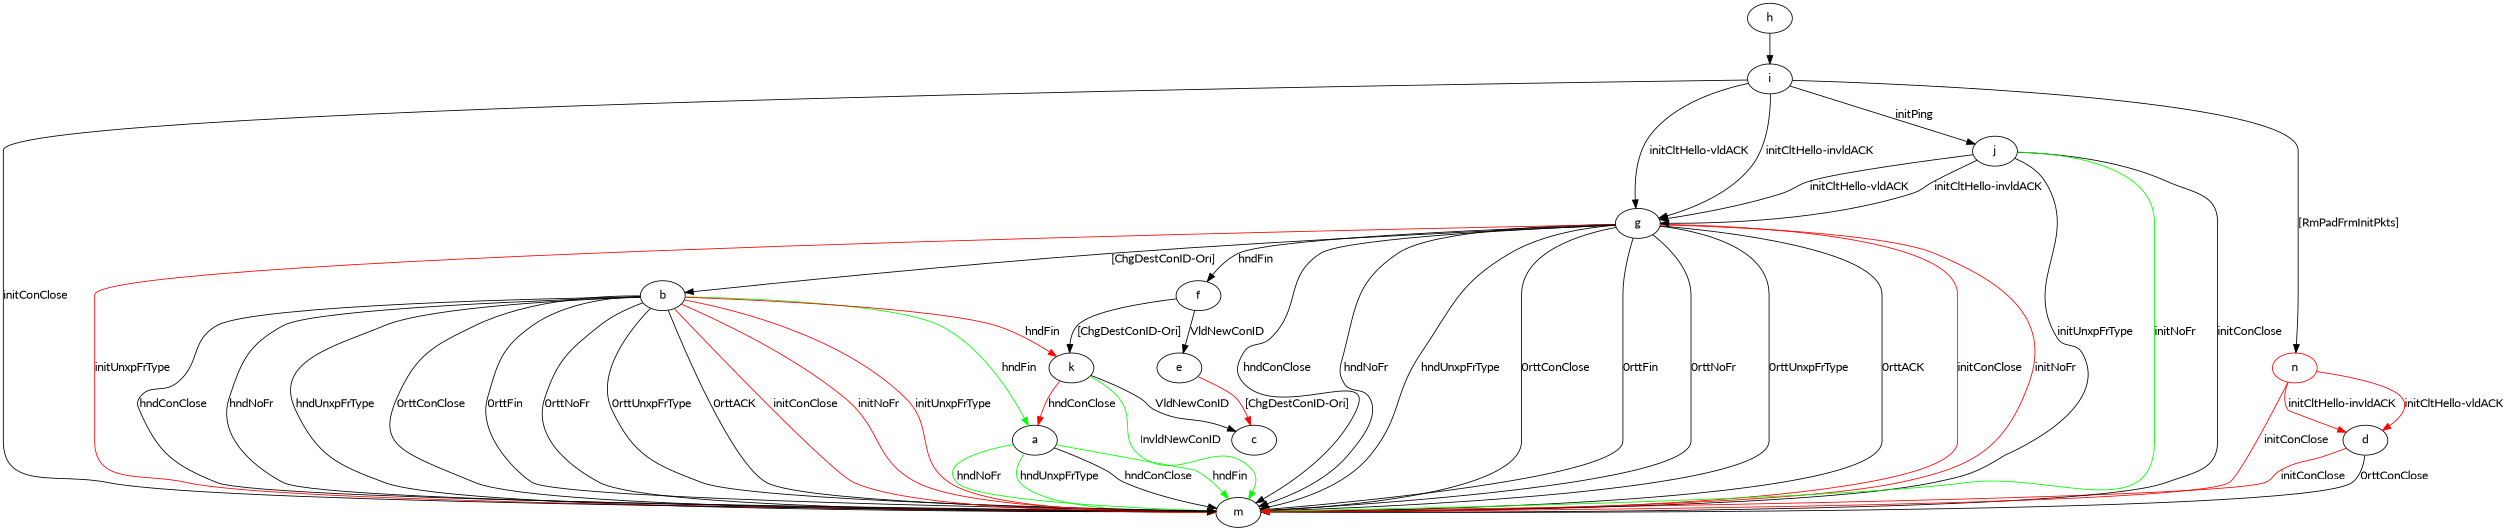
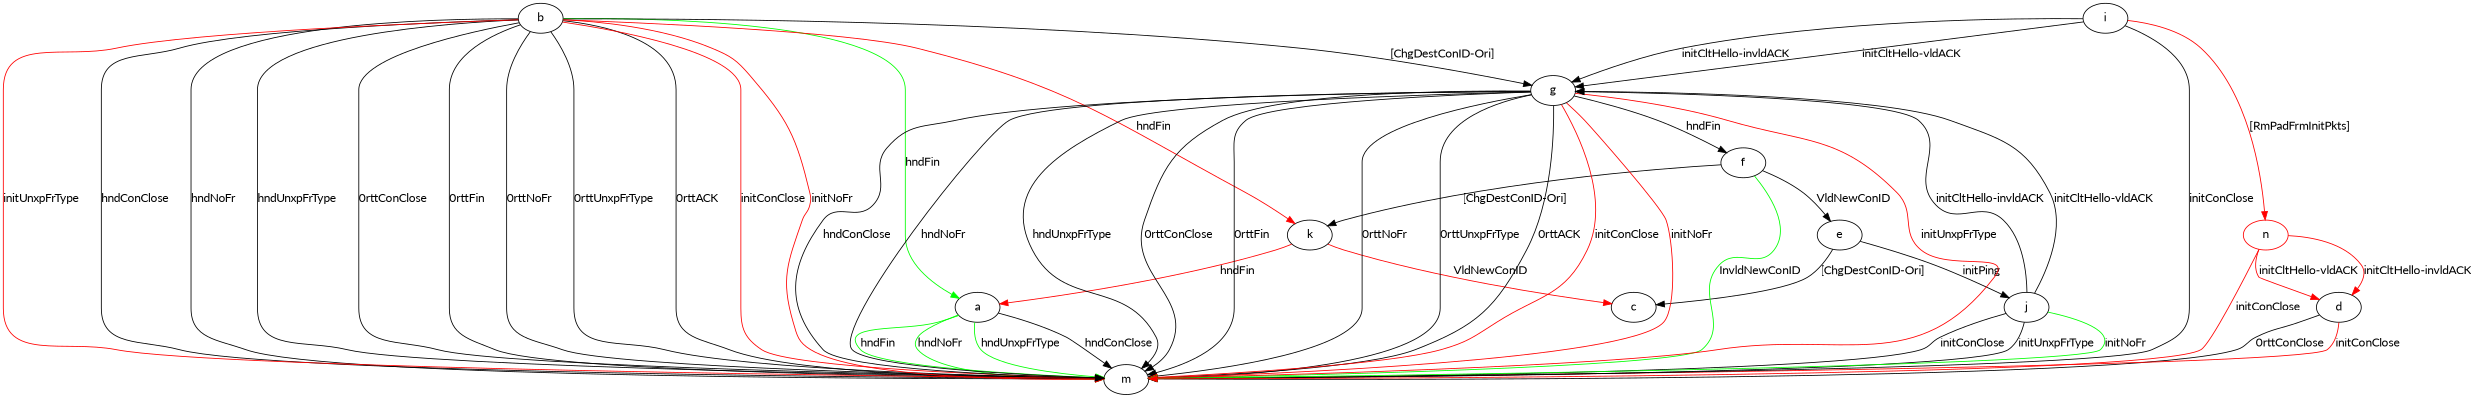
node "h": removed
edge "i" -> "n": color black -> red
edge "i" -> "j": now "e" -> "j"
edge "g" -> "b": reversed
edge "e" -> "c": color red -> black
edge "k" -> "a": label "hndConClose " -> "hndFin "
edge "k" -> "c": color black -> red
edge "k" -> "m": now "f" -> "m"
